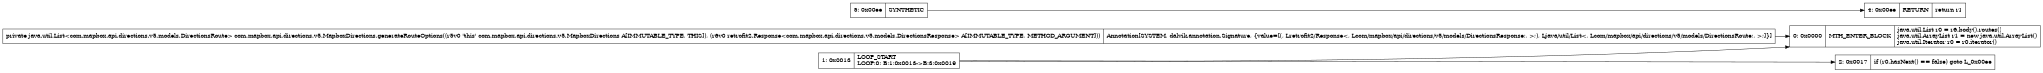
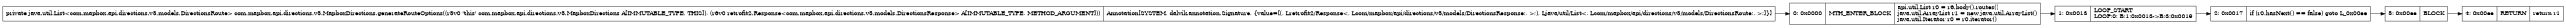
node "5: 0x00ee": text "SYNTHETIC" -> "BLOCK"
edge "2: 0x0017" -> "5: 0x00ee": added
node "0: 0x0000": text "java.util.List r0 = r6.body().routes()" -> "api.util.List r0 = r6.body().routes()"
edge "1: 0x0013" -> "0: 0x0000": reversed
